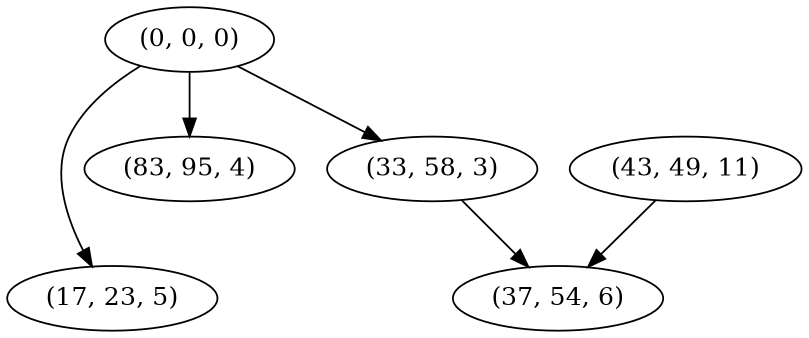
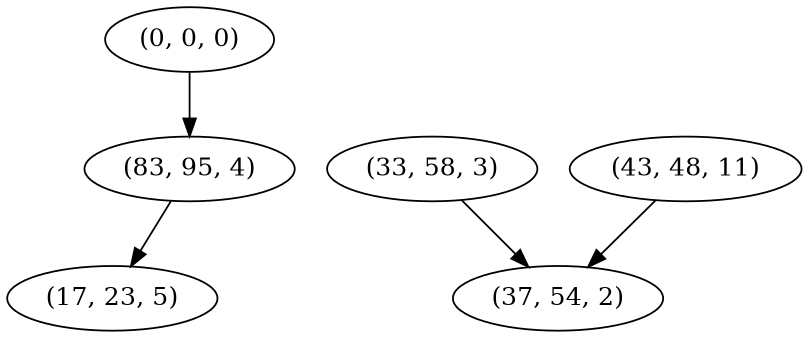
edge "(0, 0, 0)" -> "(33, 58, 3)": removed
edge "(0, 0, 0)" -> "(17, 23, 5)": now "(83, 95, 4)" -> "(17, 23, 5)"
node "(43, 49, 11)": label "(43, 49, 11)" -> "(43, 48, 11)"
node "(37, 54, 6)": label "(37, 54, 6)" -> "(37, 54, 2)"
